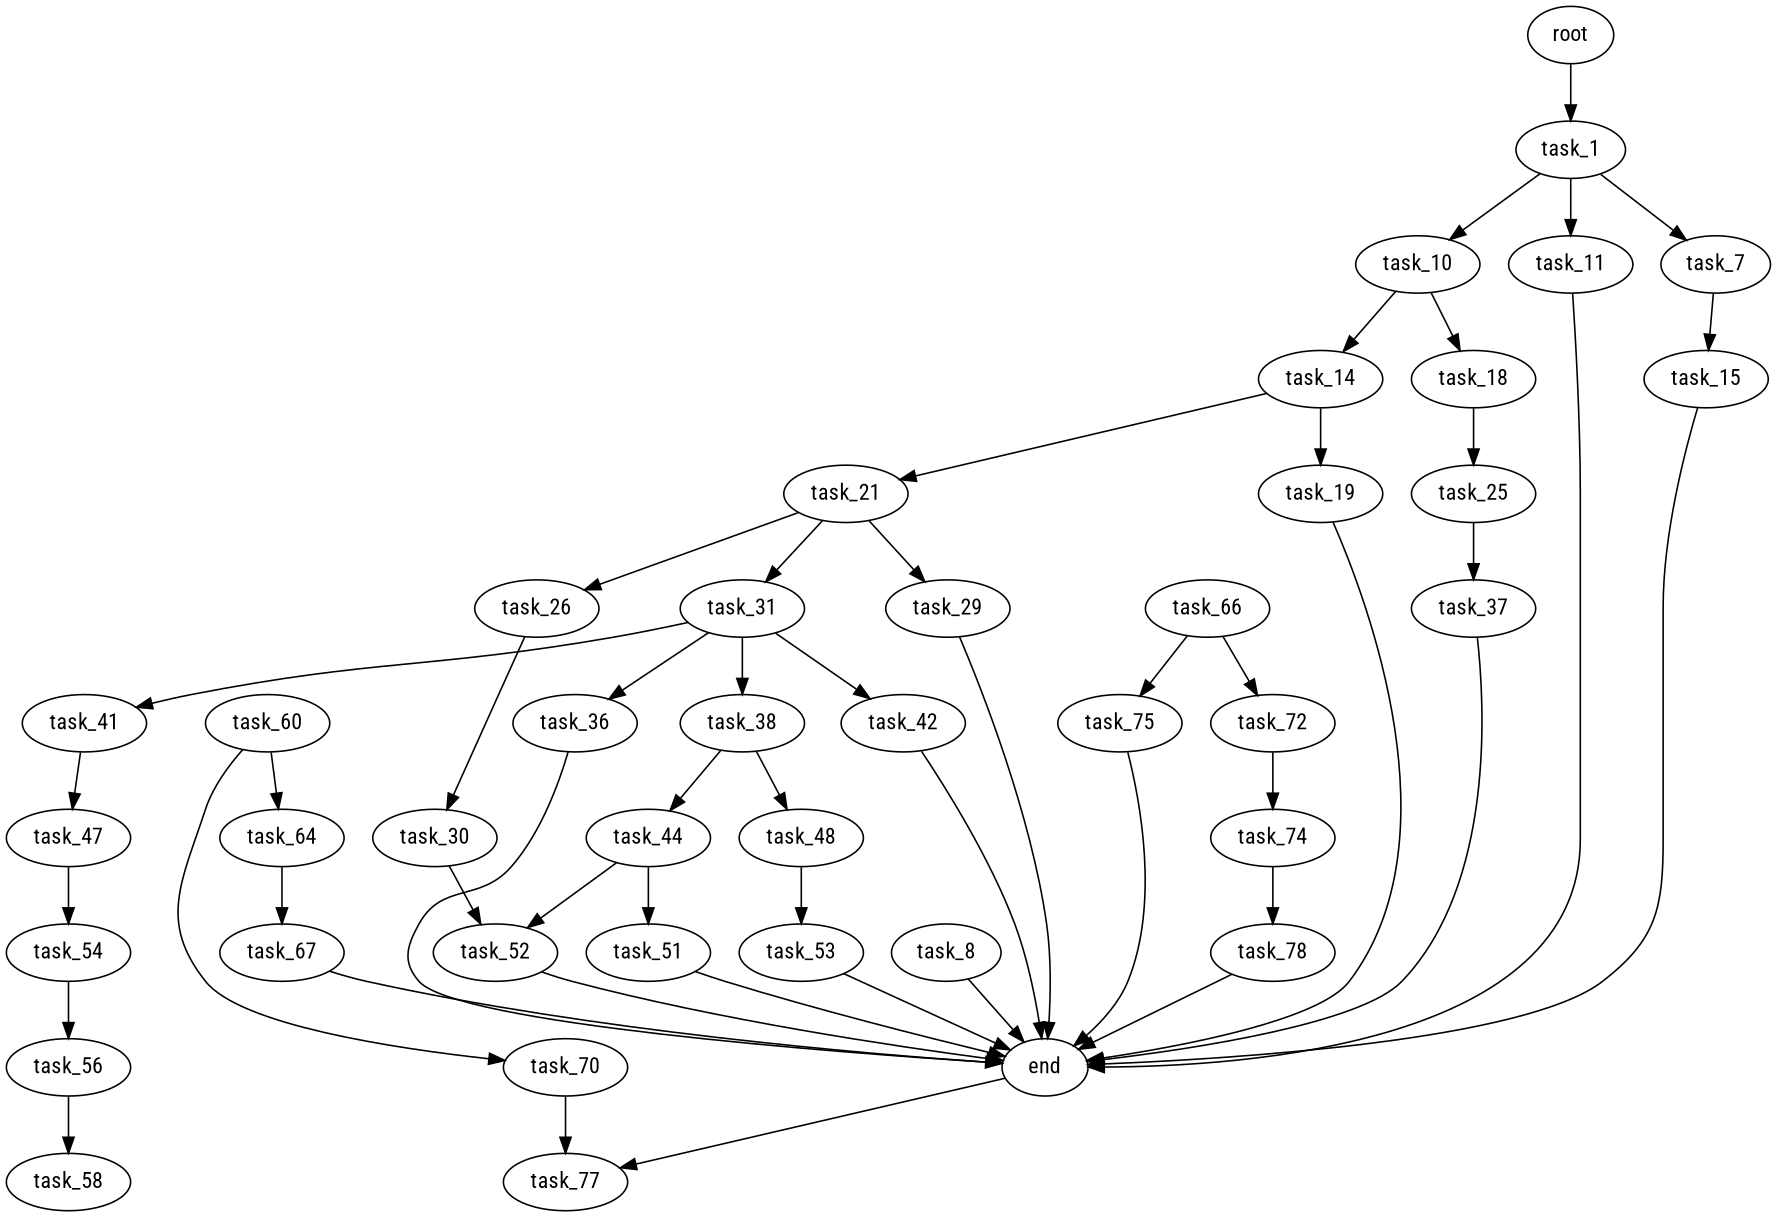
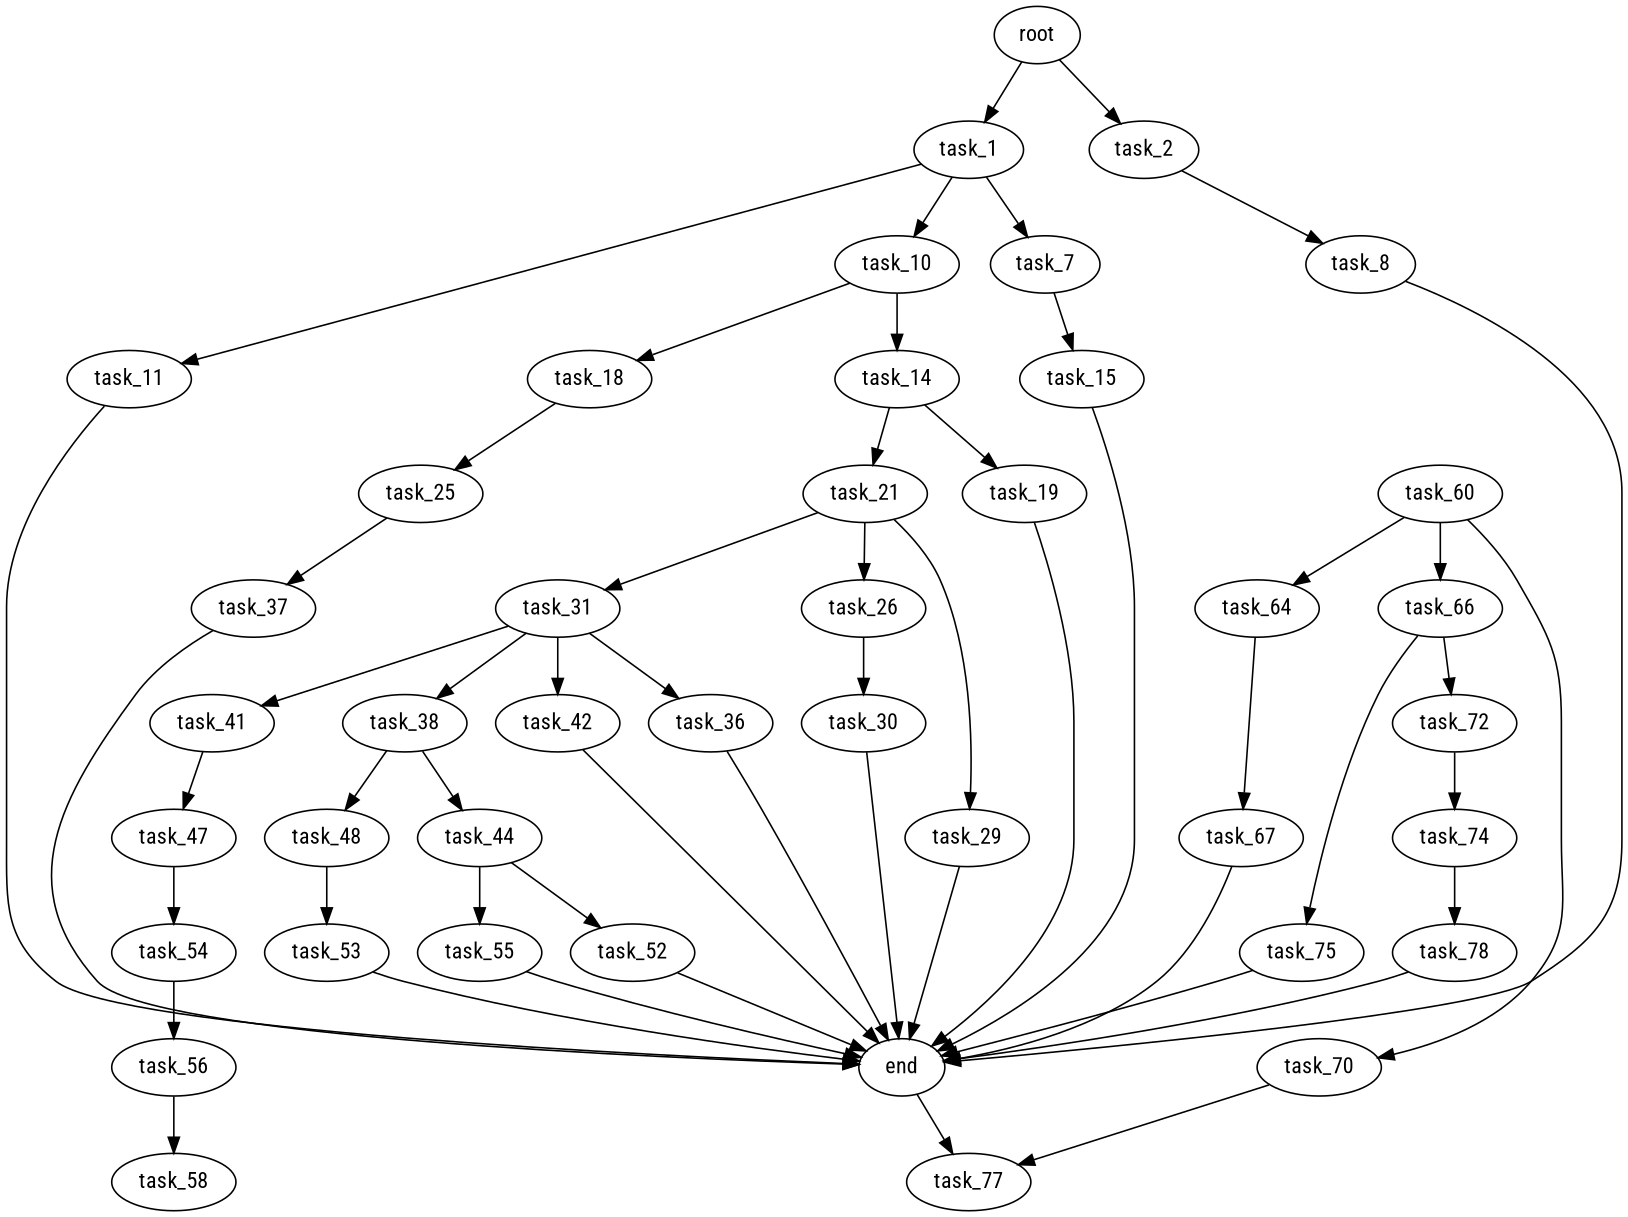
node "task_2": added
edge "task_60" -> "task_66": added
edge "task_30" -> "task_52": now "task_30" -> "end"
node "task_51": label "task_51" -> "task_55"
